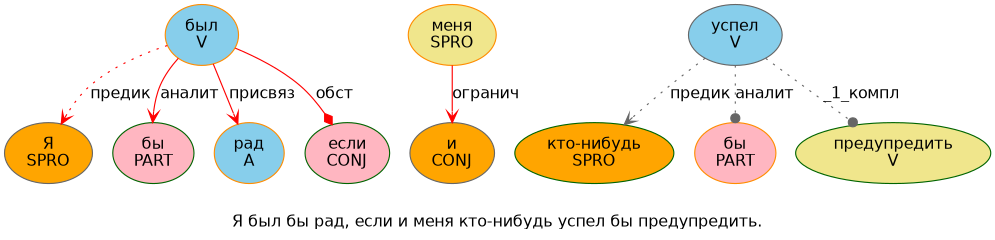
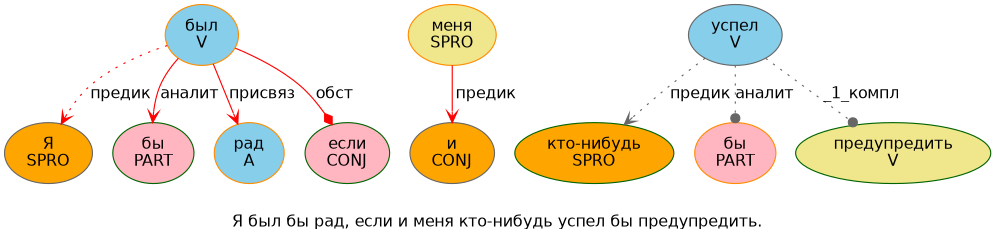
edge "меня SPRO" -> "и CONJ": label "огранич" -> "предик"
